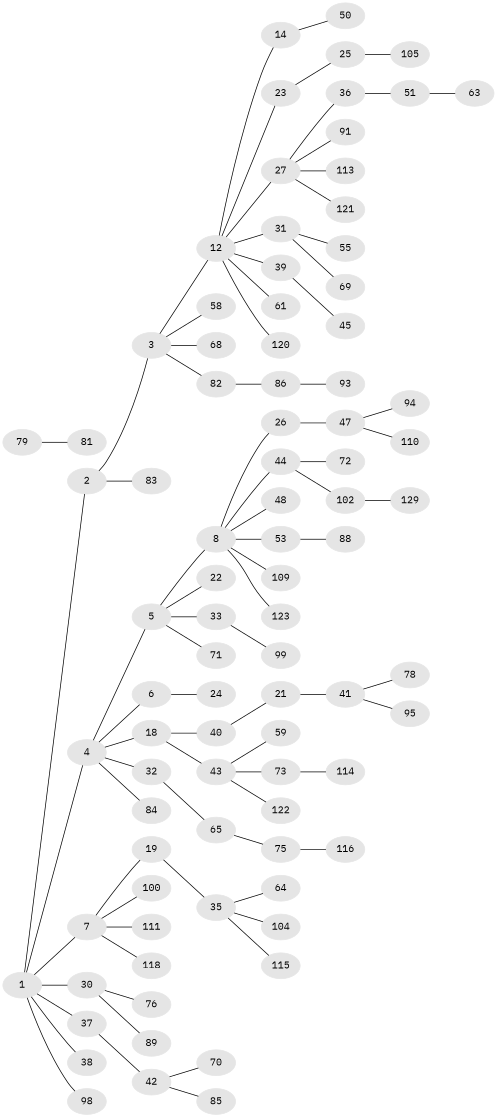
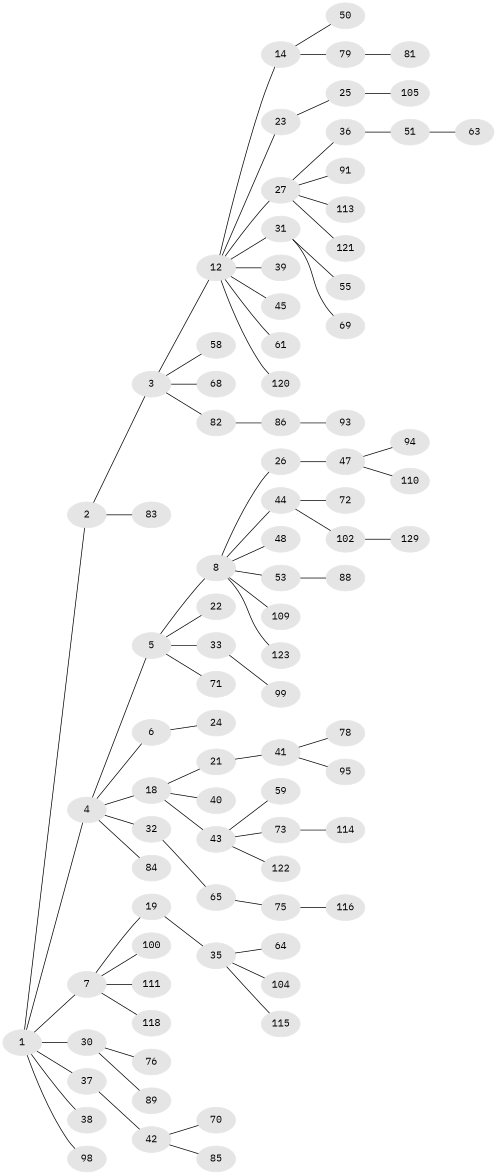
edge "14" -- "79": added
edge "39" -- "45": now "12" -- "45"
edge "21" -- "40": now "21" -- "18"
